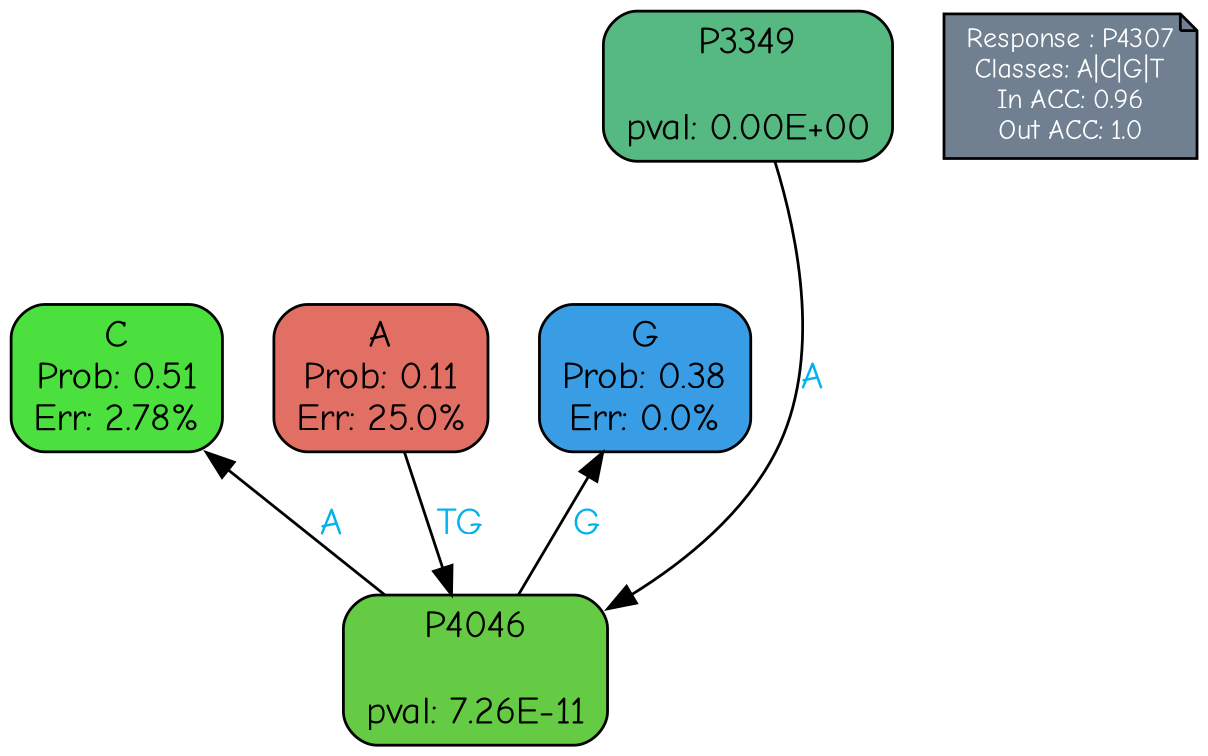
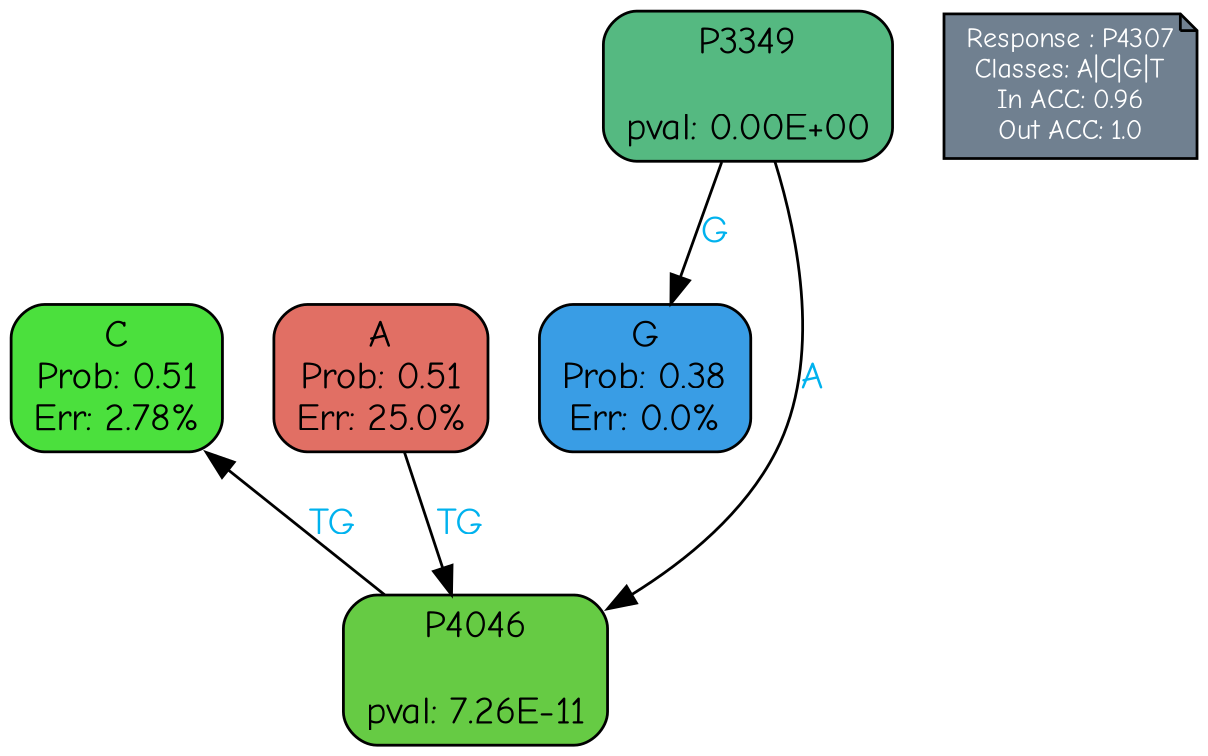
node "A Prob: 0.11 Err: 25.0%": label "A Prob: 0.11 Err: 25.0%" -> "A Prob: 0.51 Err: 25.0%"
edge "P4046 pval: 7.26E-11" -> "C Prob: 0.51 Err: 2.78%": label "A" -> "TG"
edge "P4046 pval: 7.26E-11" -> "G Prob: 0.38 Err: 0.0%": now "P3349 pval: 0.00E+00" -> "G Prob: 0.38 Err: 0.0%"
